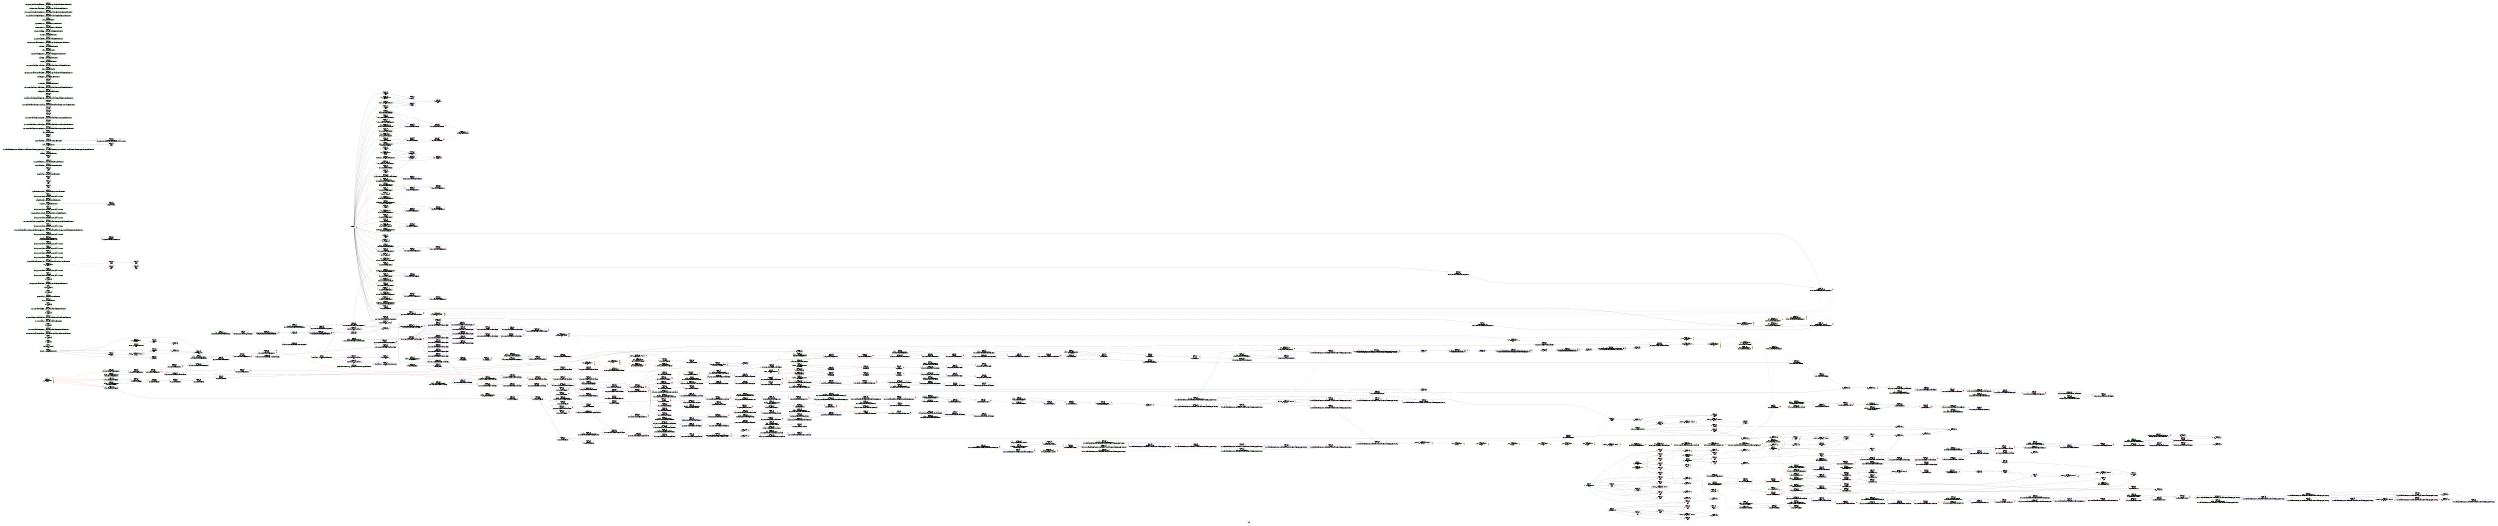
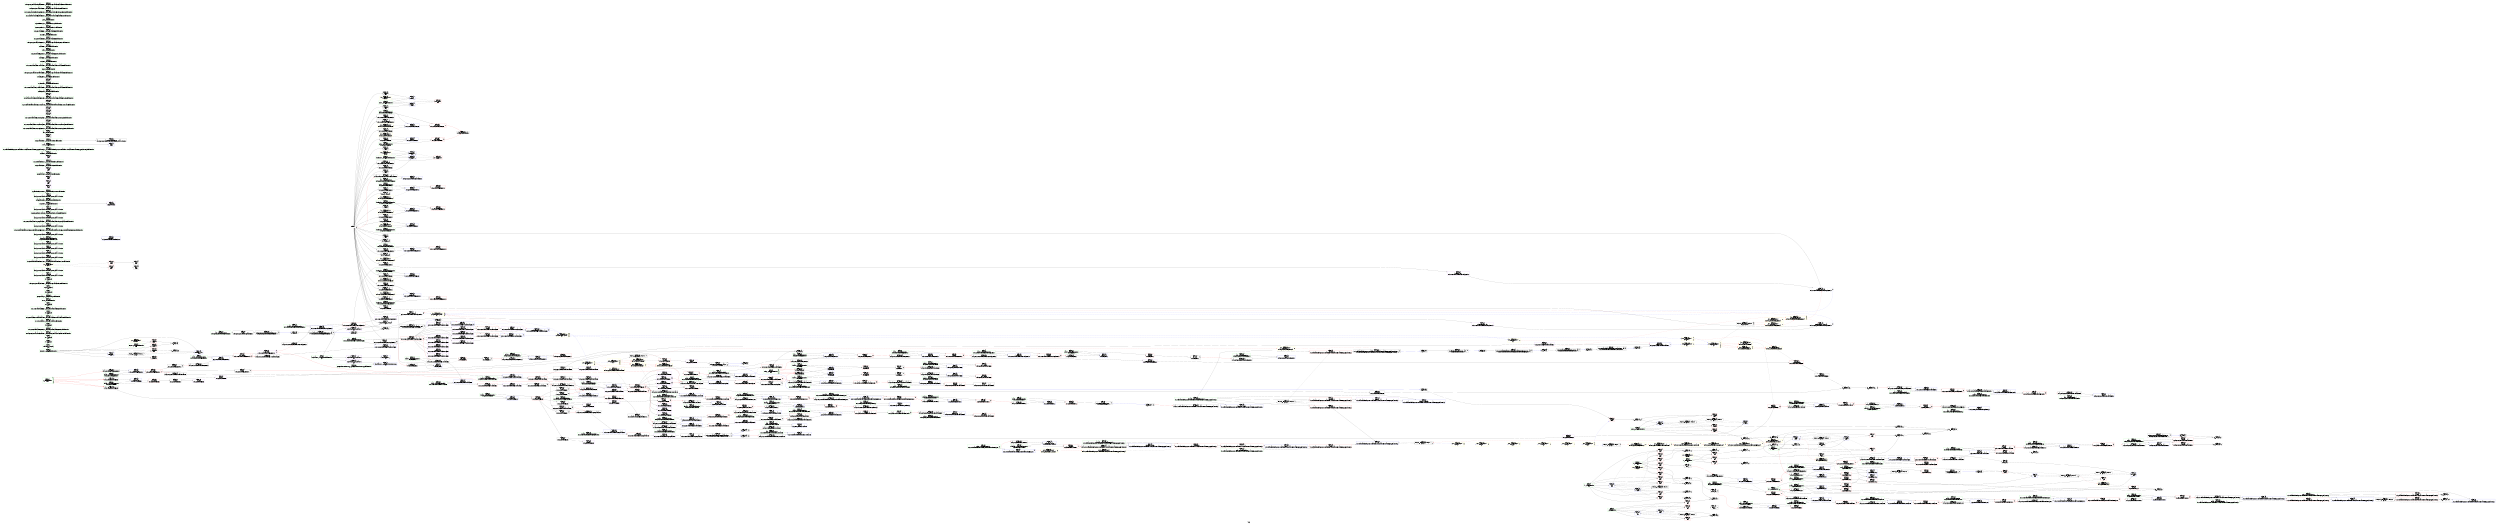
node "NodeID: 291": added
